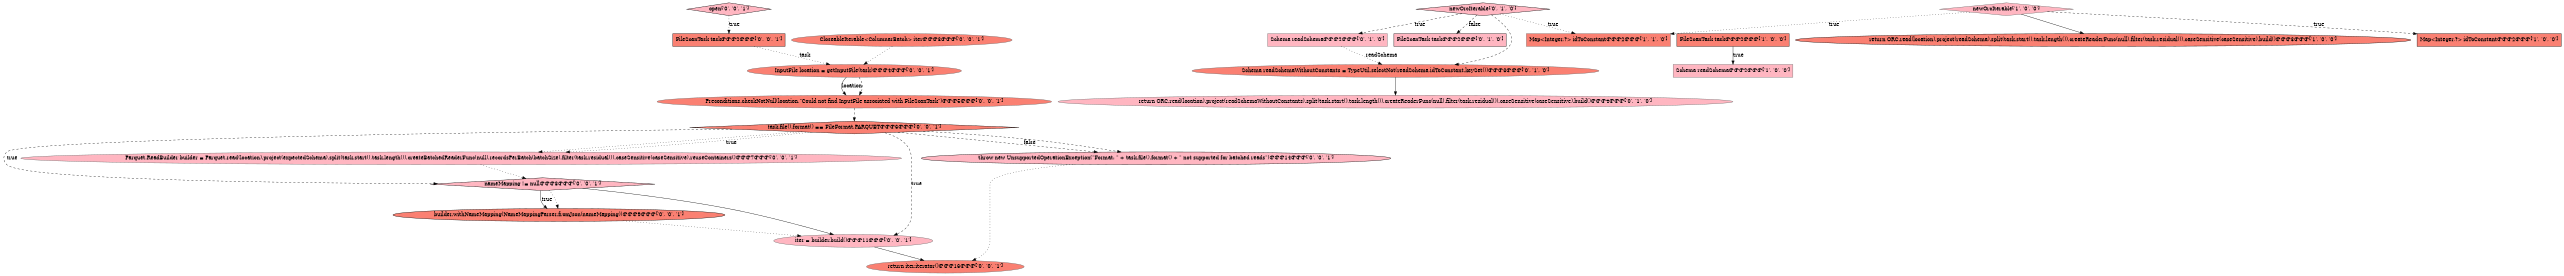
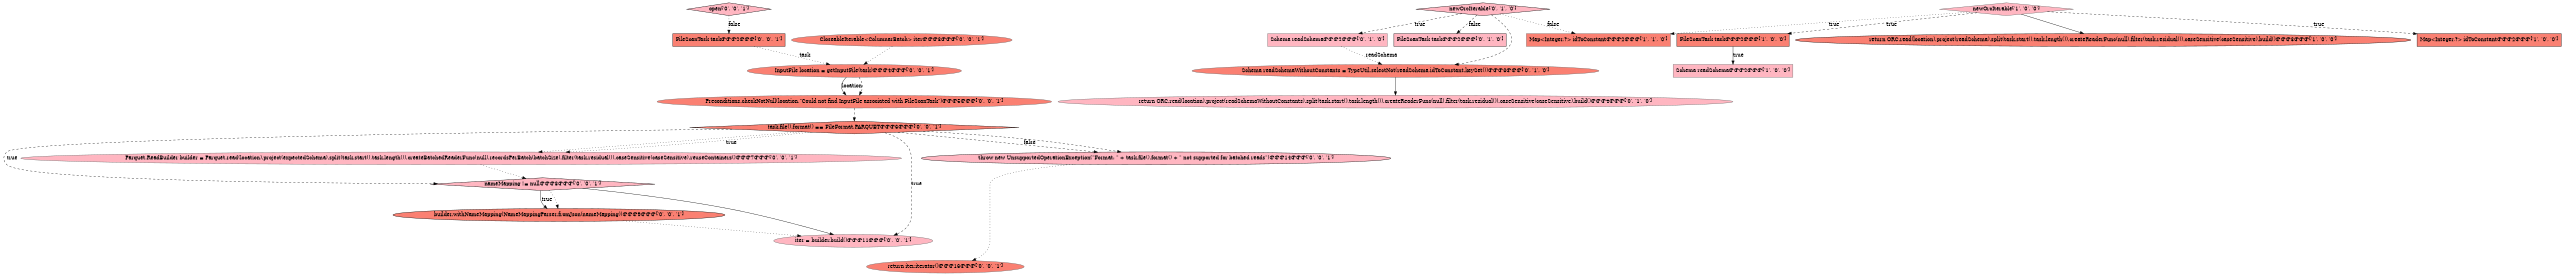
edge "newOrcIterable['1', '0', '0']" -> "FileScanTask task@@@2@@@['1', '0', '0']": added, label "true"
edge "open['0', '0', '1']" -> "FileScanTask task@@@2@@@['0', '0', '1']": label "true" -> "false"
edge "newOrcIterable['0', '1', '0']" -> "Map<Integer,?> idToConstant@@@2@@@['1', '1', '0']": label "true" -> "false"
edge "iter = builder.build()@@@11@@@['0', '0', '1']" -> "return iter.iterator()@@@16@@@['0', '0', '1']": removed
